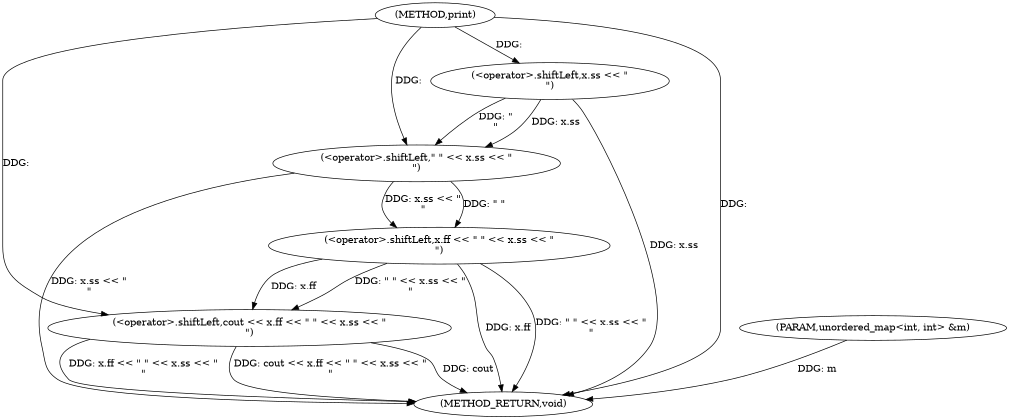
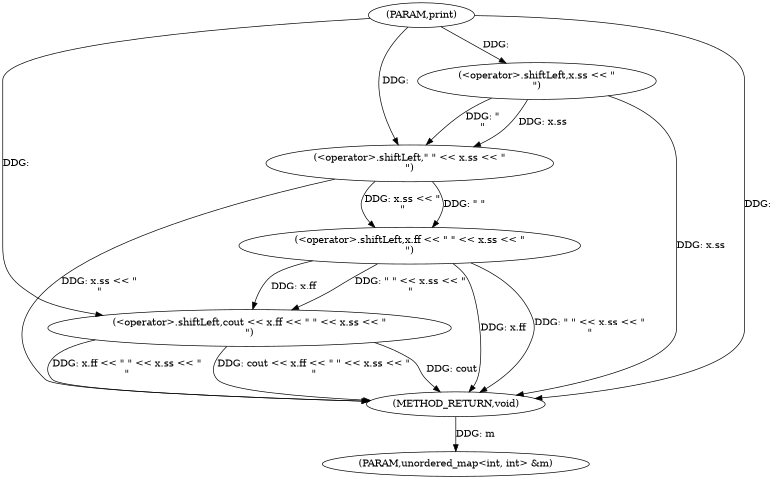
node "(METHOD,print)": label "(METHOD,print)" -> "(PARAM,print)"
edge "(PARAM,unordered_map<int, int> &m)" -> "(METHOD_RETURN,void)": reversed
